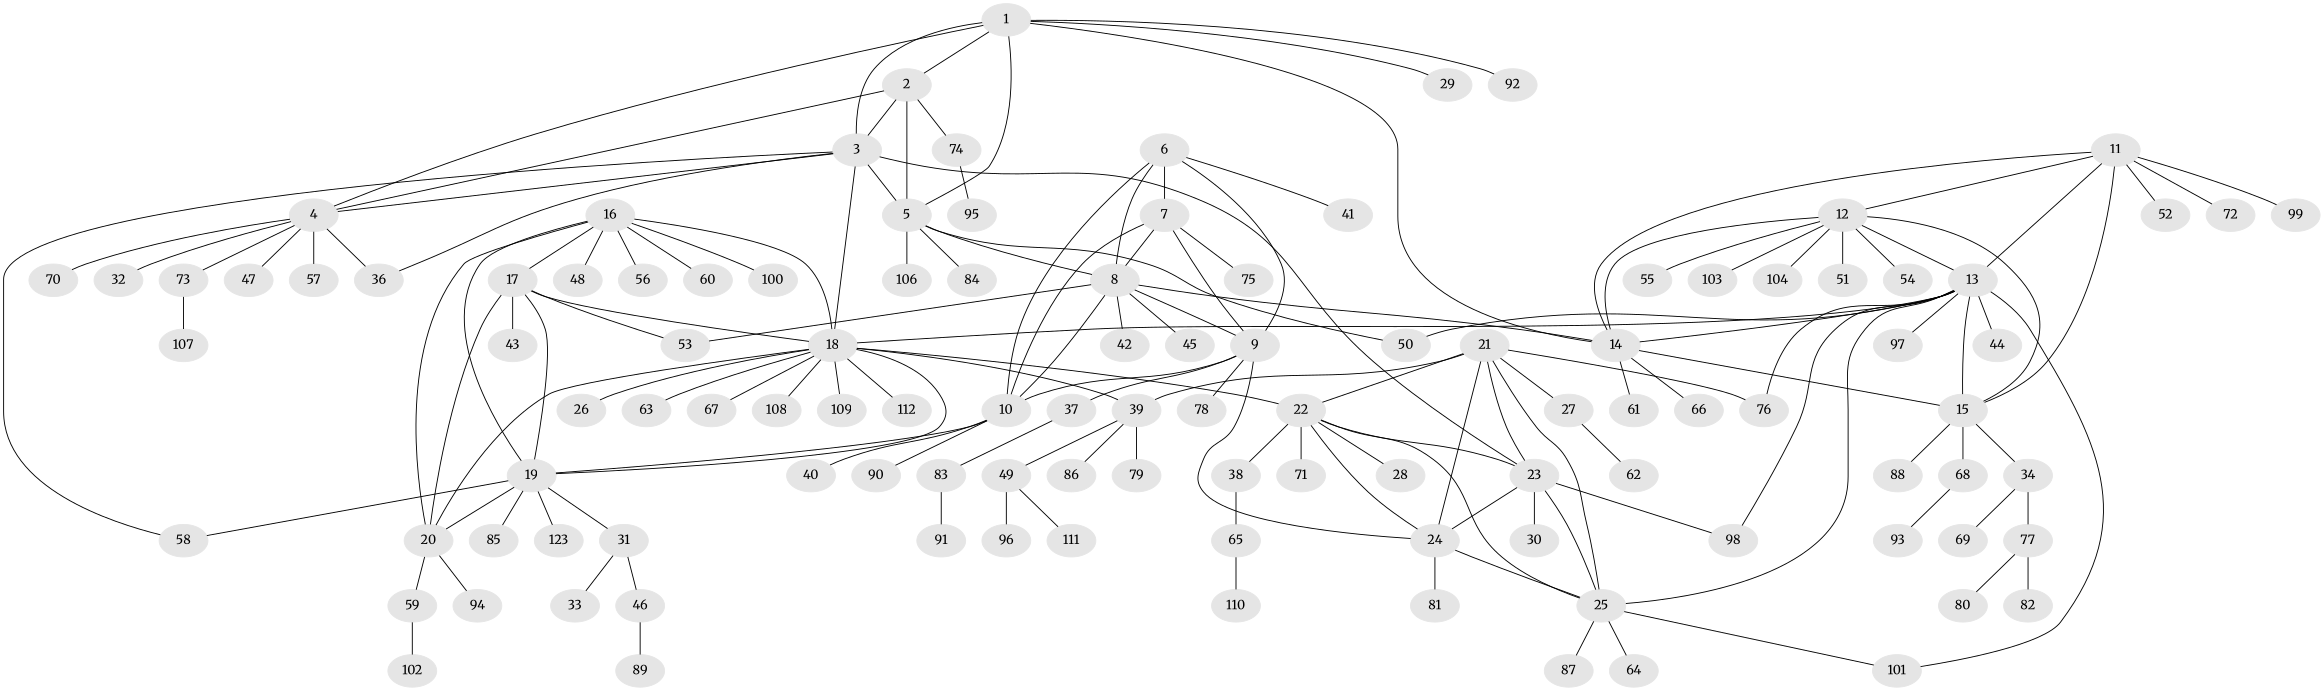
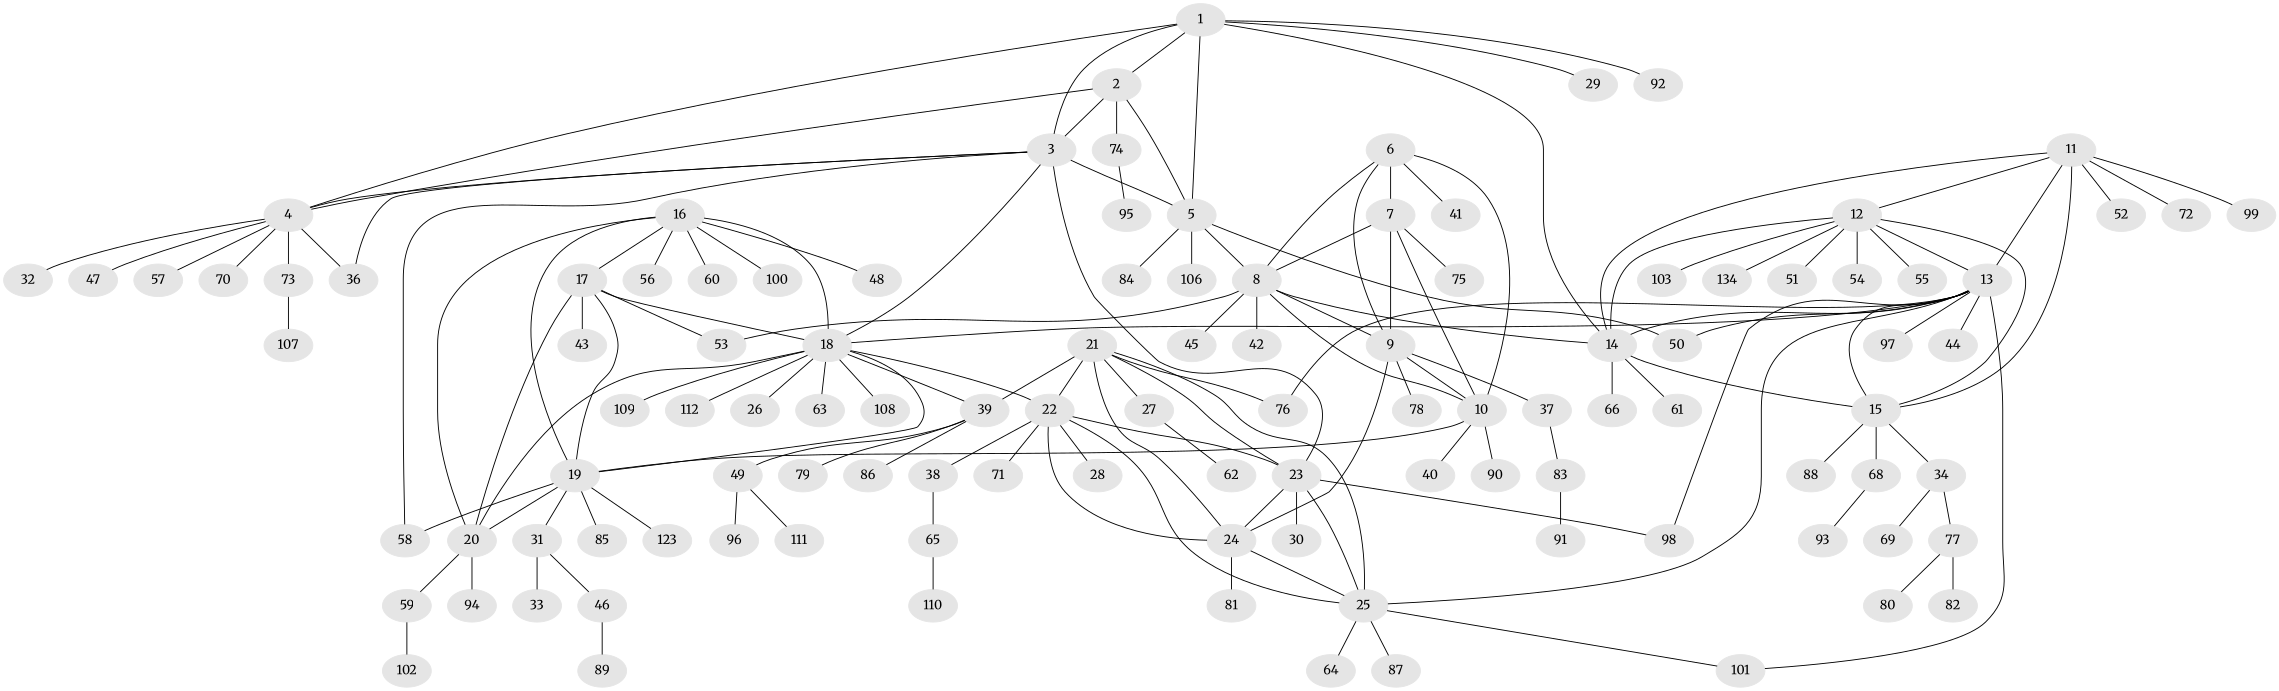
node "104": label "104" -> "134"
node "67": removed
